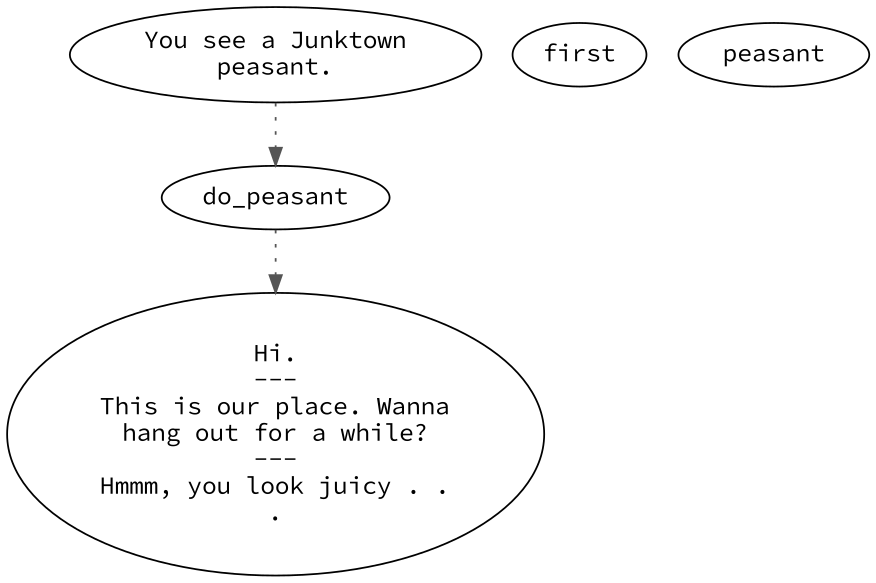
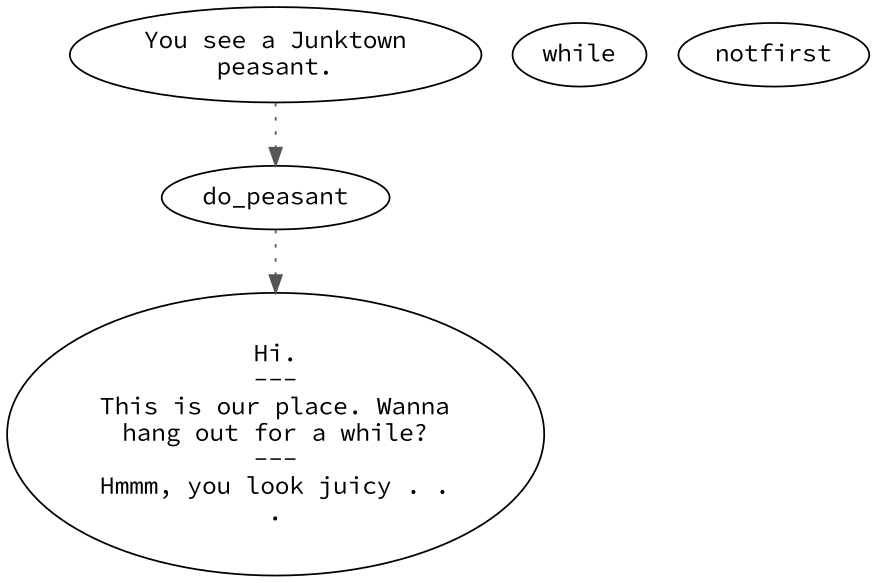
node "first": label "first" -> "while"
node "peasant": label "peasant" -> "notfirst"
